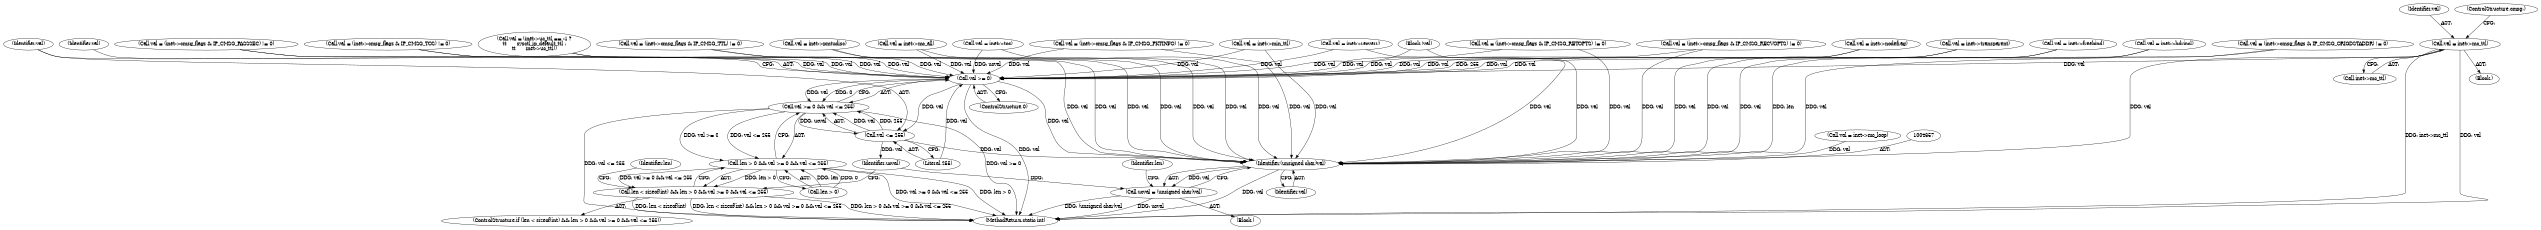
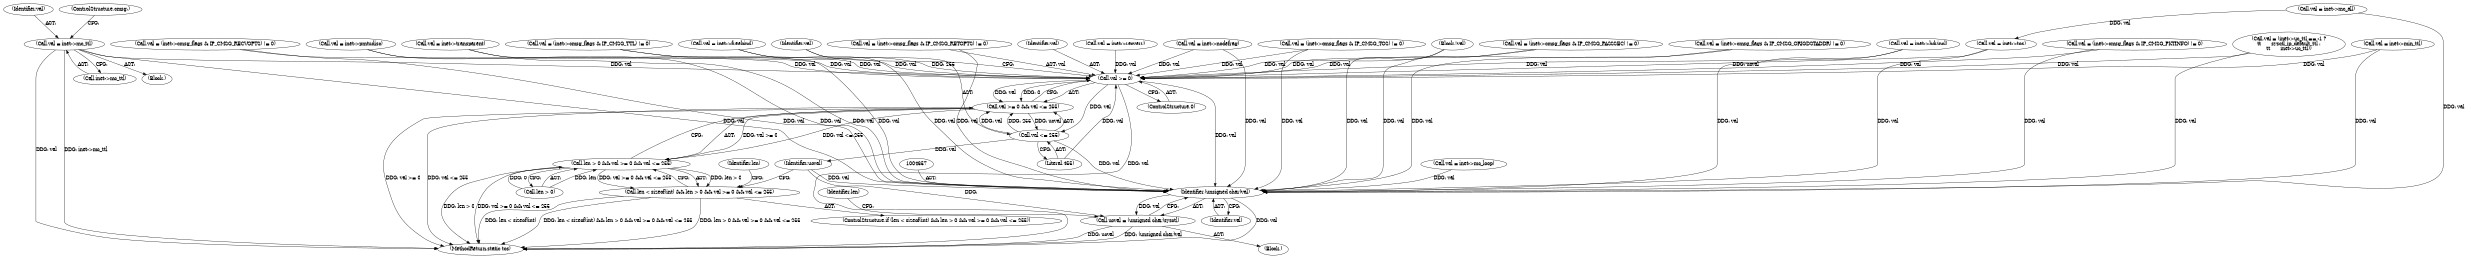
edge "(Call,val = inet->mc_all)" -> "(Call,val >= 0)": now "(Call,val = inet->mc_all)" -> "(Call,val = inet->tos)"
edge "(Call,val = (inet->cmsg_flags & IP_CMSG_RETOPTS) != 0)" -> "(Call,val >= 0)": label "DDG: val" -> "AST: val"
edge "(Call,val = inet->recverr)" -> "(Identifier,(unsigned char)val)": now "(Identifier,ucval)" -> "(Identifier,(unsigned char)val)"
edge "(Call,val = inet->hdrincl)" -> "(Identifier,(unsigned char)val)": label "DDG: len" -> "DDG: val"
node "(Literal,255)": label "(Literal,255)" -> "(Literal,455)"
node "(Call,ucval = (unsigned char)val)": label "(Call,ucval = (unsigned char)val)" -> "(Call,ucval = (unsigned char)sysctl)"
node "(MethodReturn,static int)": label "(MethodReturn,static int)" -> "(MethodReturn,static tos)"
